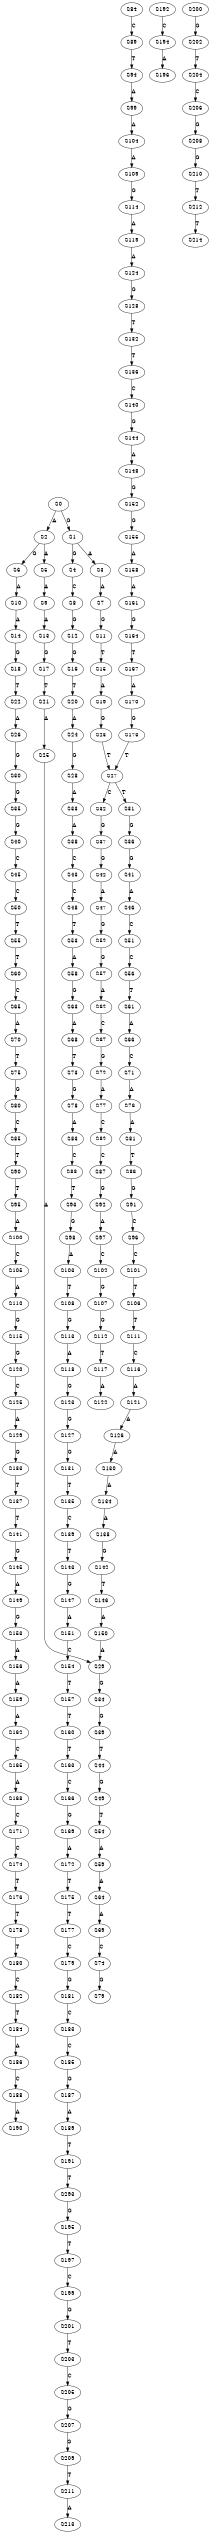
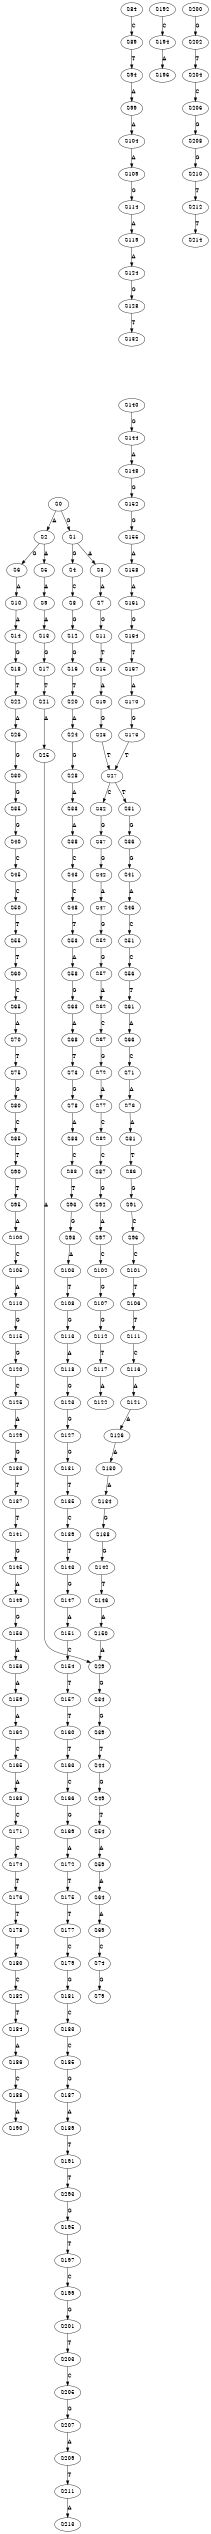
node "S136": removed
edge "S134" -> "S138": label "A" -> "G"
edge "S207" -> "S209": label "G" -> "A"
